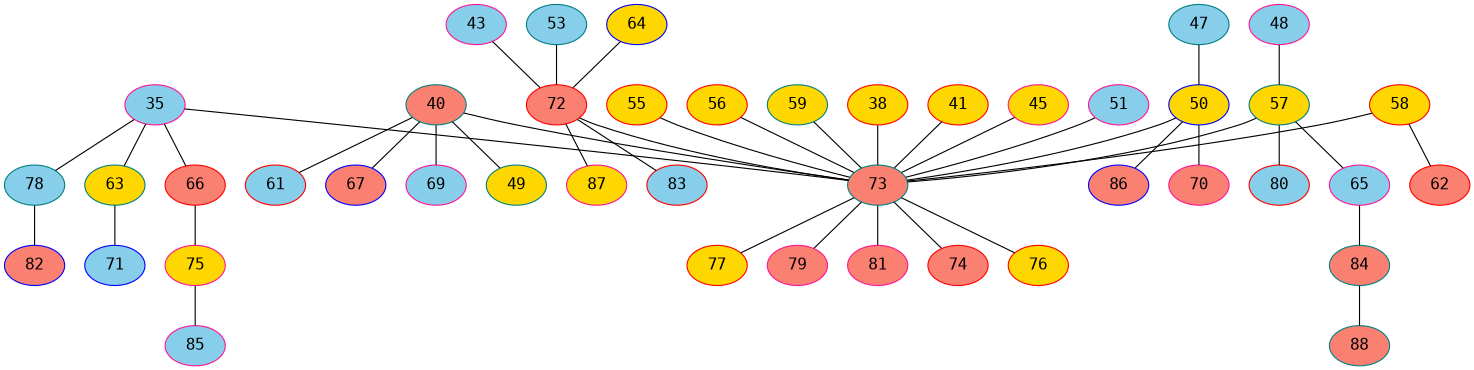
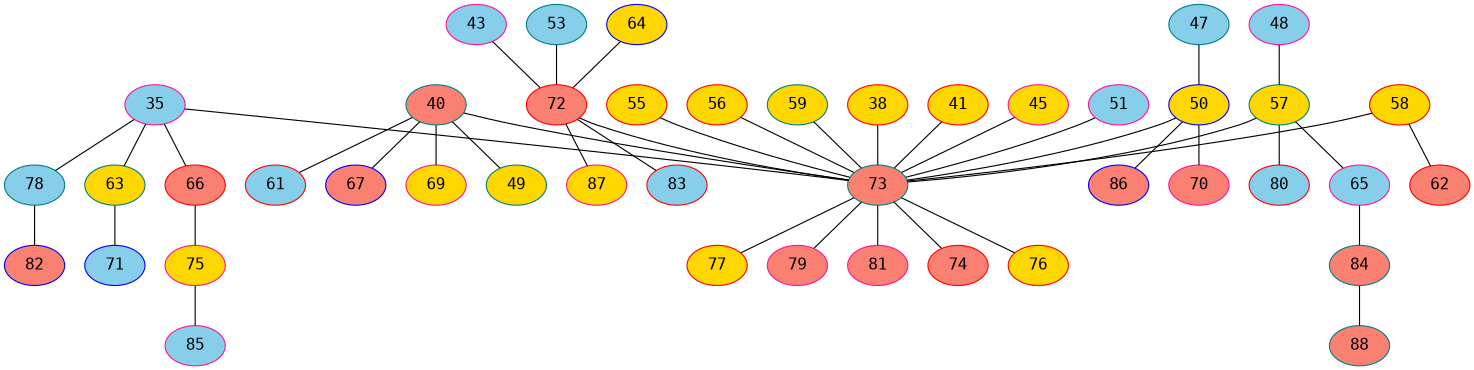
node "69": fillcolor skyblue -> gold
